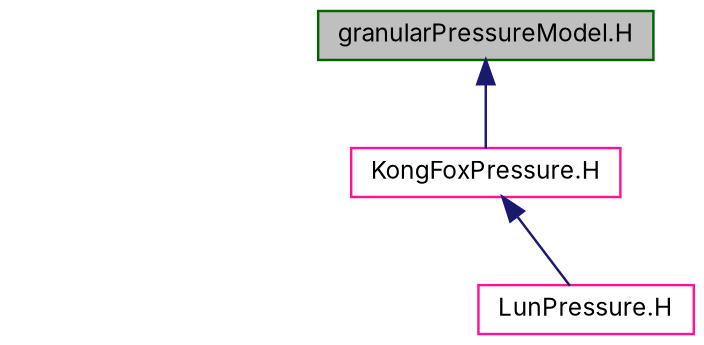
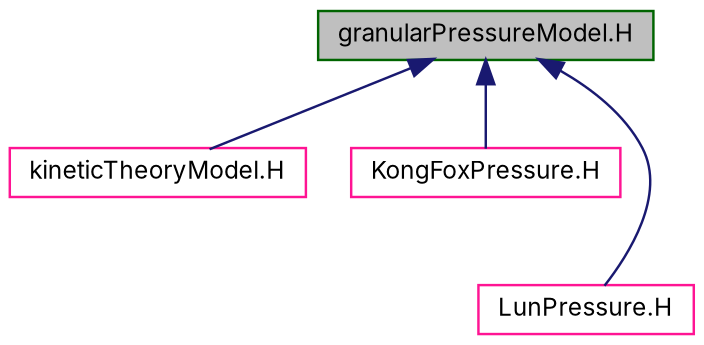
node "kineticTheoryModel.H": added
edge "LunPressure.H" -> "KongFoxPressure.H": now "LunPressure.H" -> "granularPressureModel.H"
